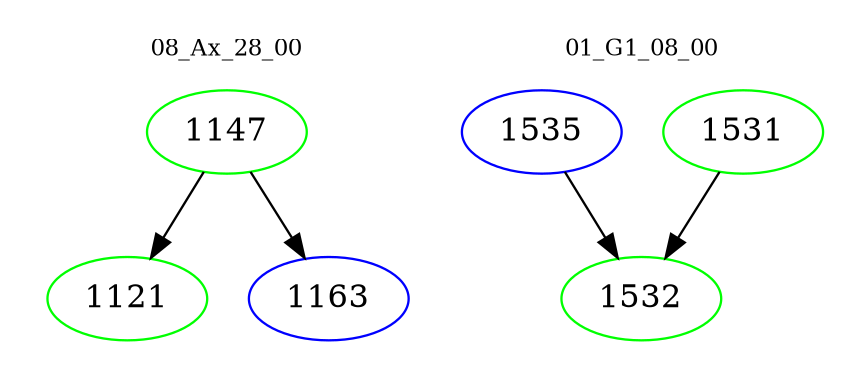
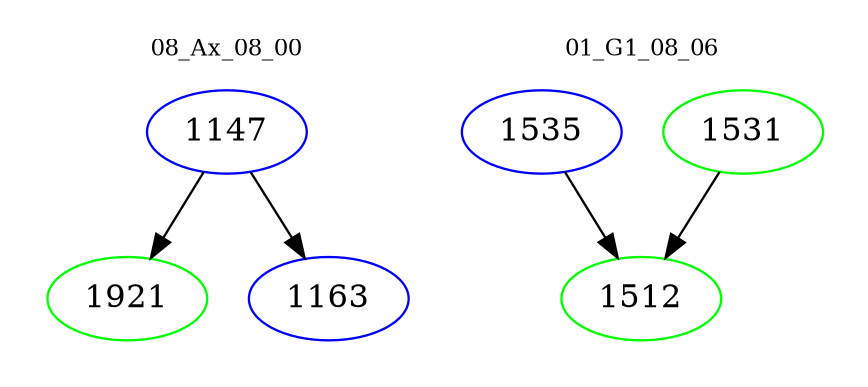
cluster "08_Ax_28_00": label "08_Ax_28_00" -> "08_Ax_08_00"
cluster "01_G1_08_00": label "01_G1_08_00" -> "01_G1_08_06"
node "1147": color green -> blue
node "1121": label "1121" -> "1921"
node "1532": label "1532" -> "1512"
